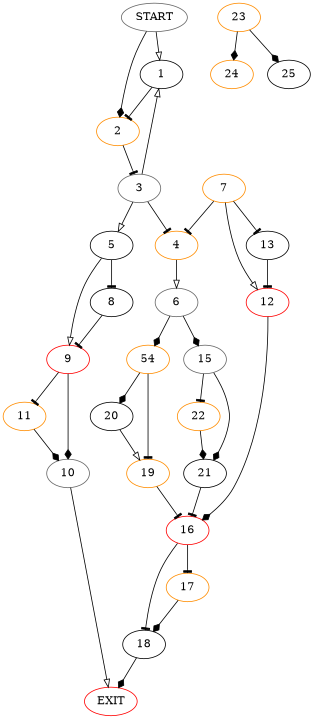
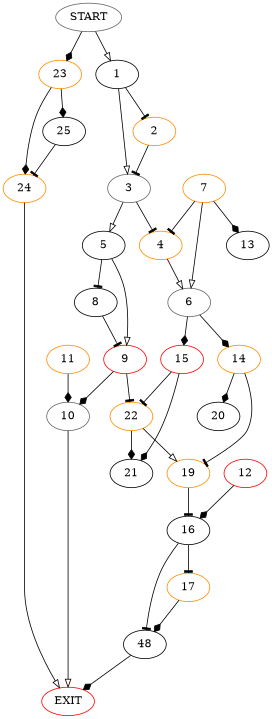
edge "START" -> "2": now "START" -> "23"
edge "3" -> "1": reversed
edge "25" -> "24": added
edge "7" -> "13": arrowhead tee -> diamond
edge "7" -> "12": now "7" -> "6"
edge "13" -> "12": removed
node "54": label "54" -> "14"
node "15": color gray40 -> red
edge "9" -> "11": now "9" -> "22"
edge "20" -> "19": now "22" -> "19"
edge "24" -> "EXIT": added
edge "21" -> "16": removed
node "16": color red -> black
node "18": label "18" -> "48"
